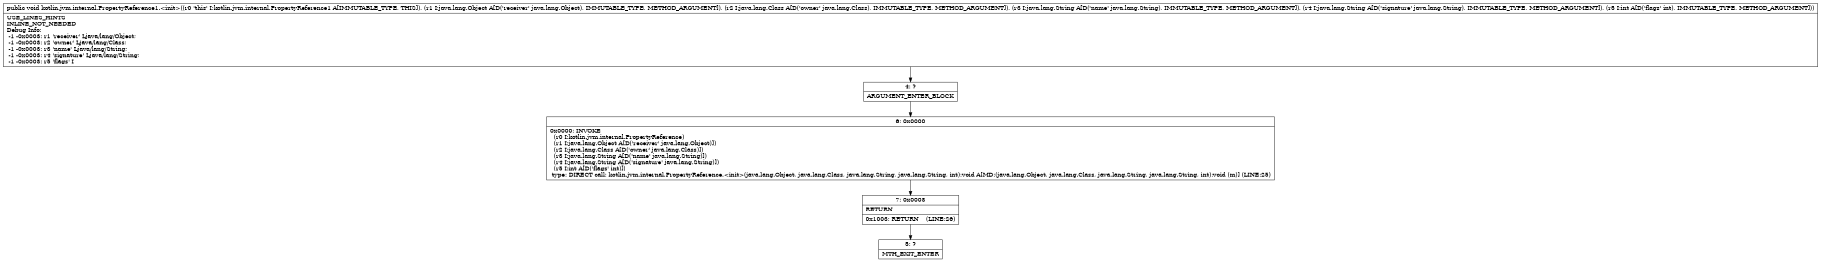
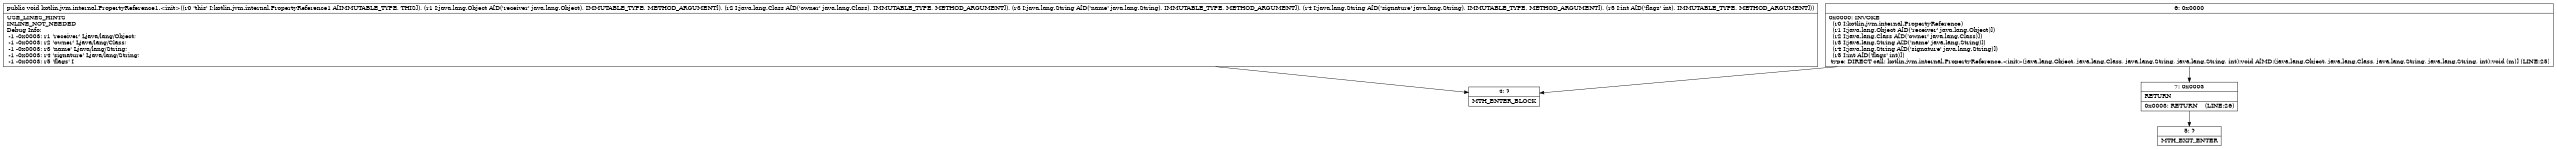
node "4: ?": text "ARGUMENT_ENTER_BLOCK" -> "MTH_ENTER_BLOCK"
edge "4: ?" -> "6: 0x0000": reversed
node "7: 0x0003": text "0x1003: RETURN    (LINE:26)" -> "0x0003: RETURN    (LINE:26)"
